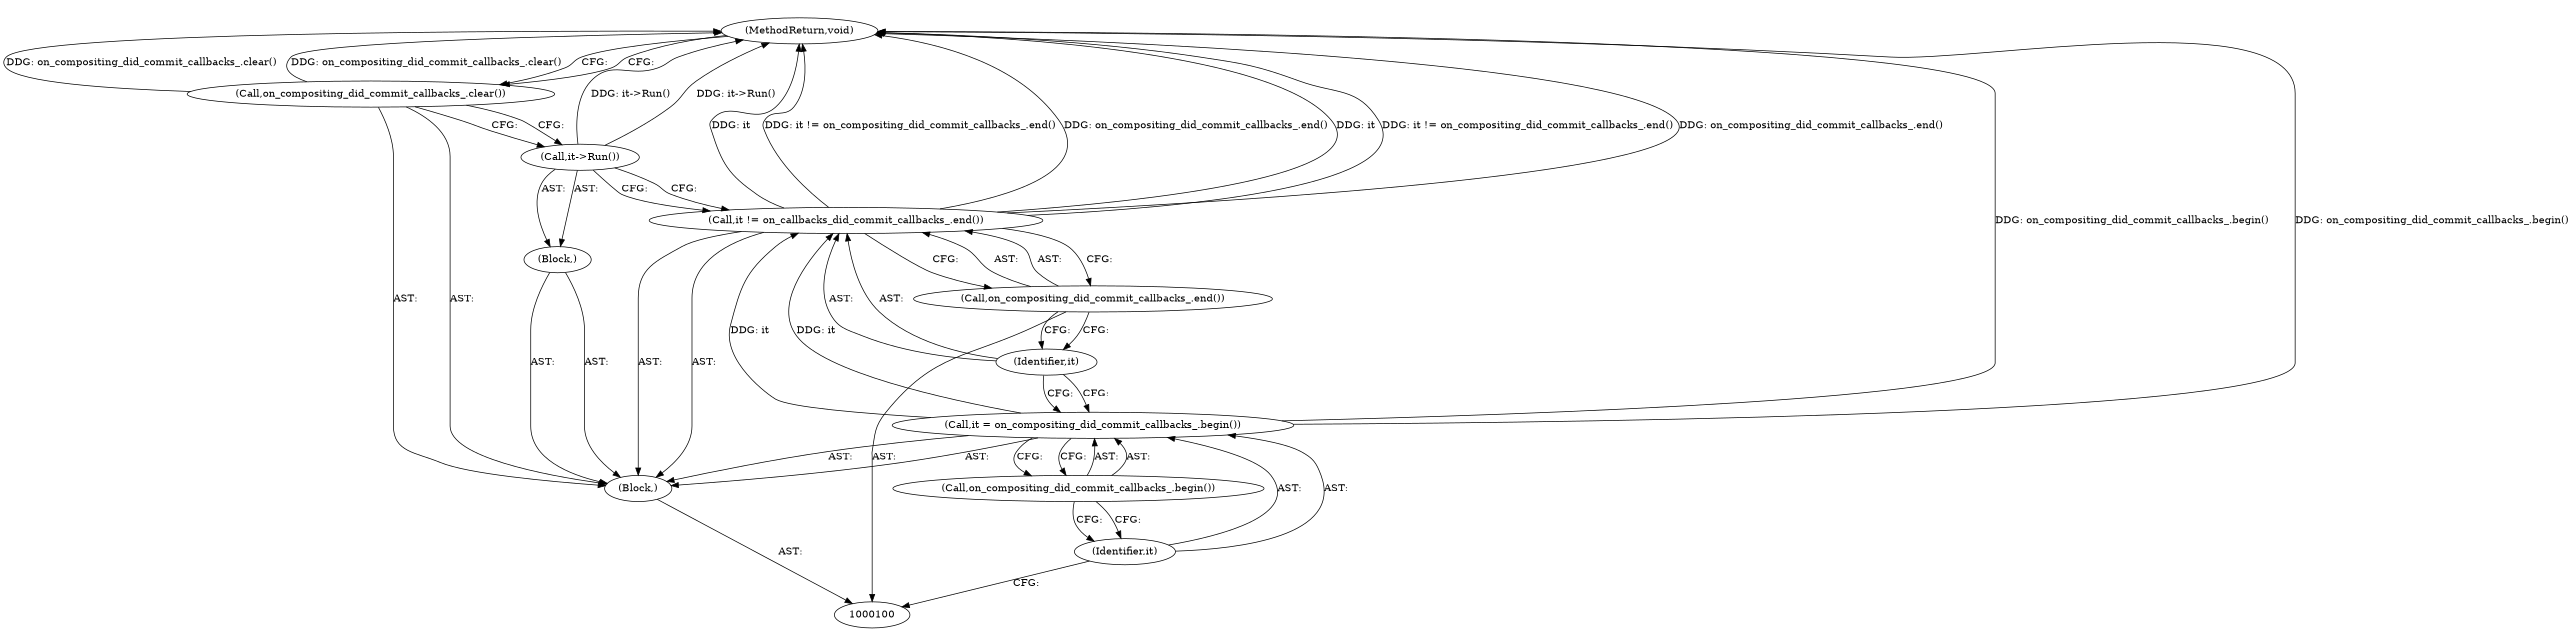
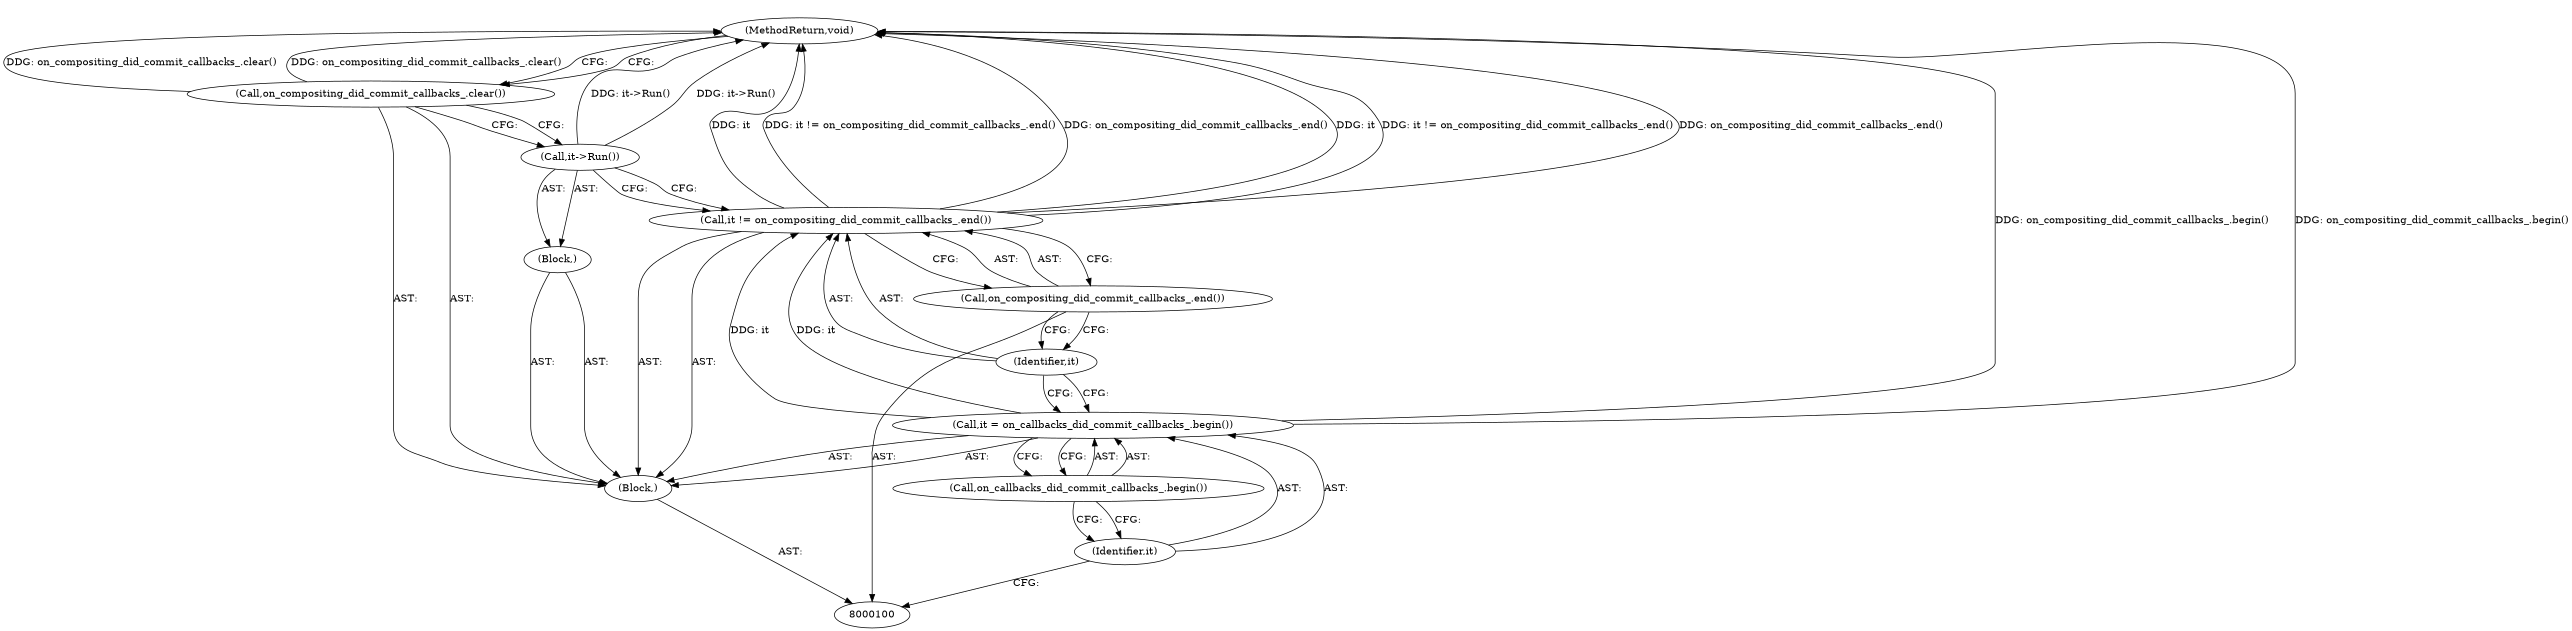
node "(Call,it != on_callbacks_did_commit_callbacks_.end())": label "(Call,it != on_callbacks_did_commit_callbacks_.end())" -> "(Call,it != on_compositing_did_commit_callbacks_.end())"
node "(Call,it = on_compositing_did_commit_callbacks_.begin())": label "(Call,it = on_compositing_did_commit_callbacks_.begin())" -> "(Call,it = on_callbacks_did_commit_callbacks_.begin())"
node "(Call,on_compositing_did_commit_callbacks_.begin())": label "(Call,on_compositing_did_commit_callbacks_.begin())" -> "(Call,on_callbacks_did_commit_callbacks_.begin())"
node "1000100": label "1000100" -> "8000100"
